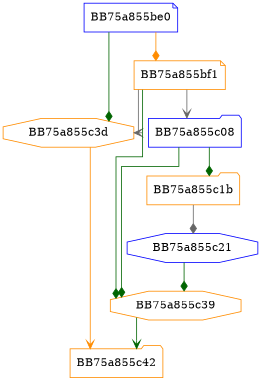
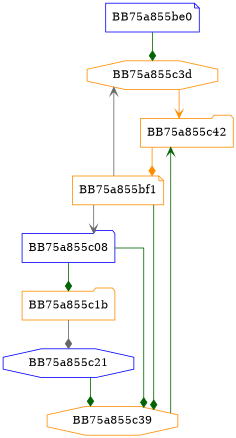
edge "BB75a855be0" -> "BB75a855bf1": now "BB75a855c42" -> "BB75a855bf1"
